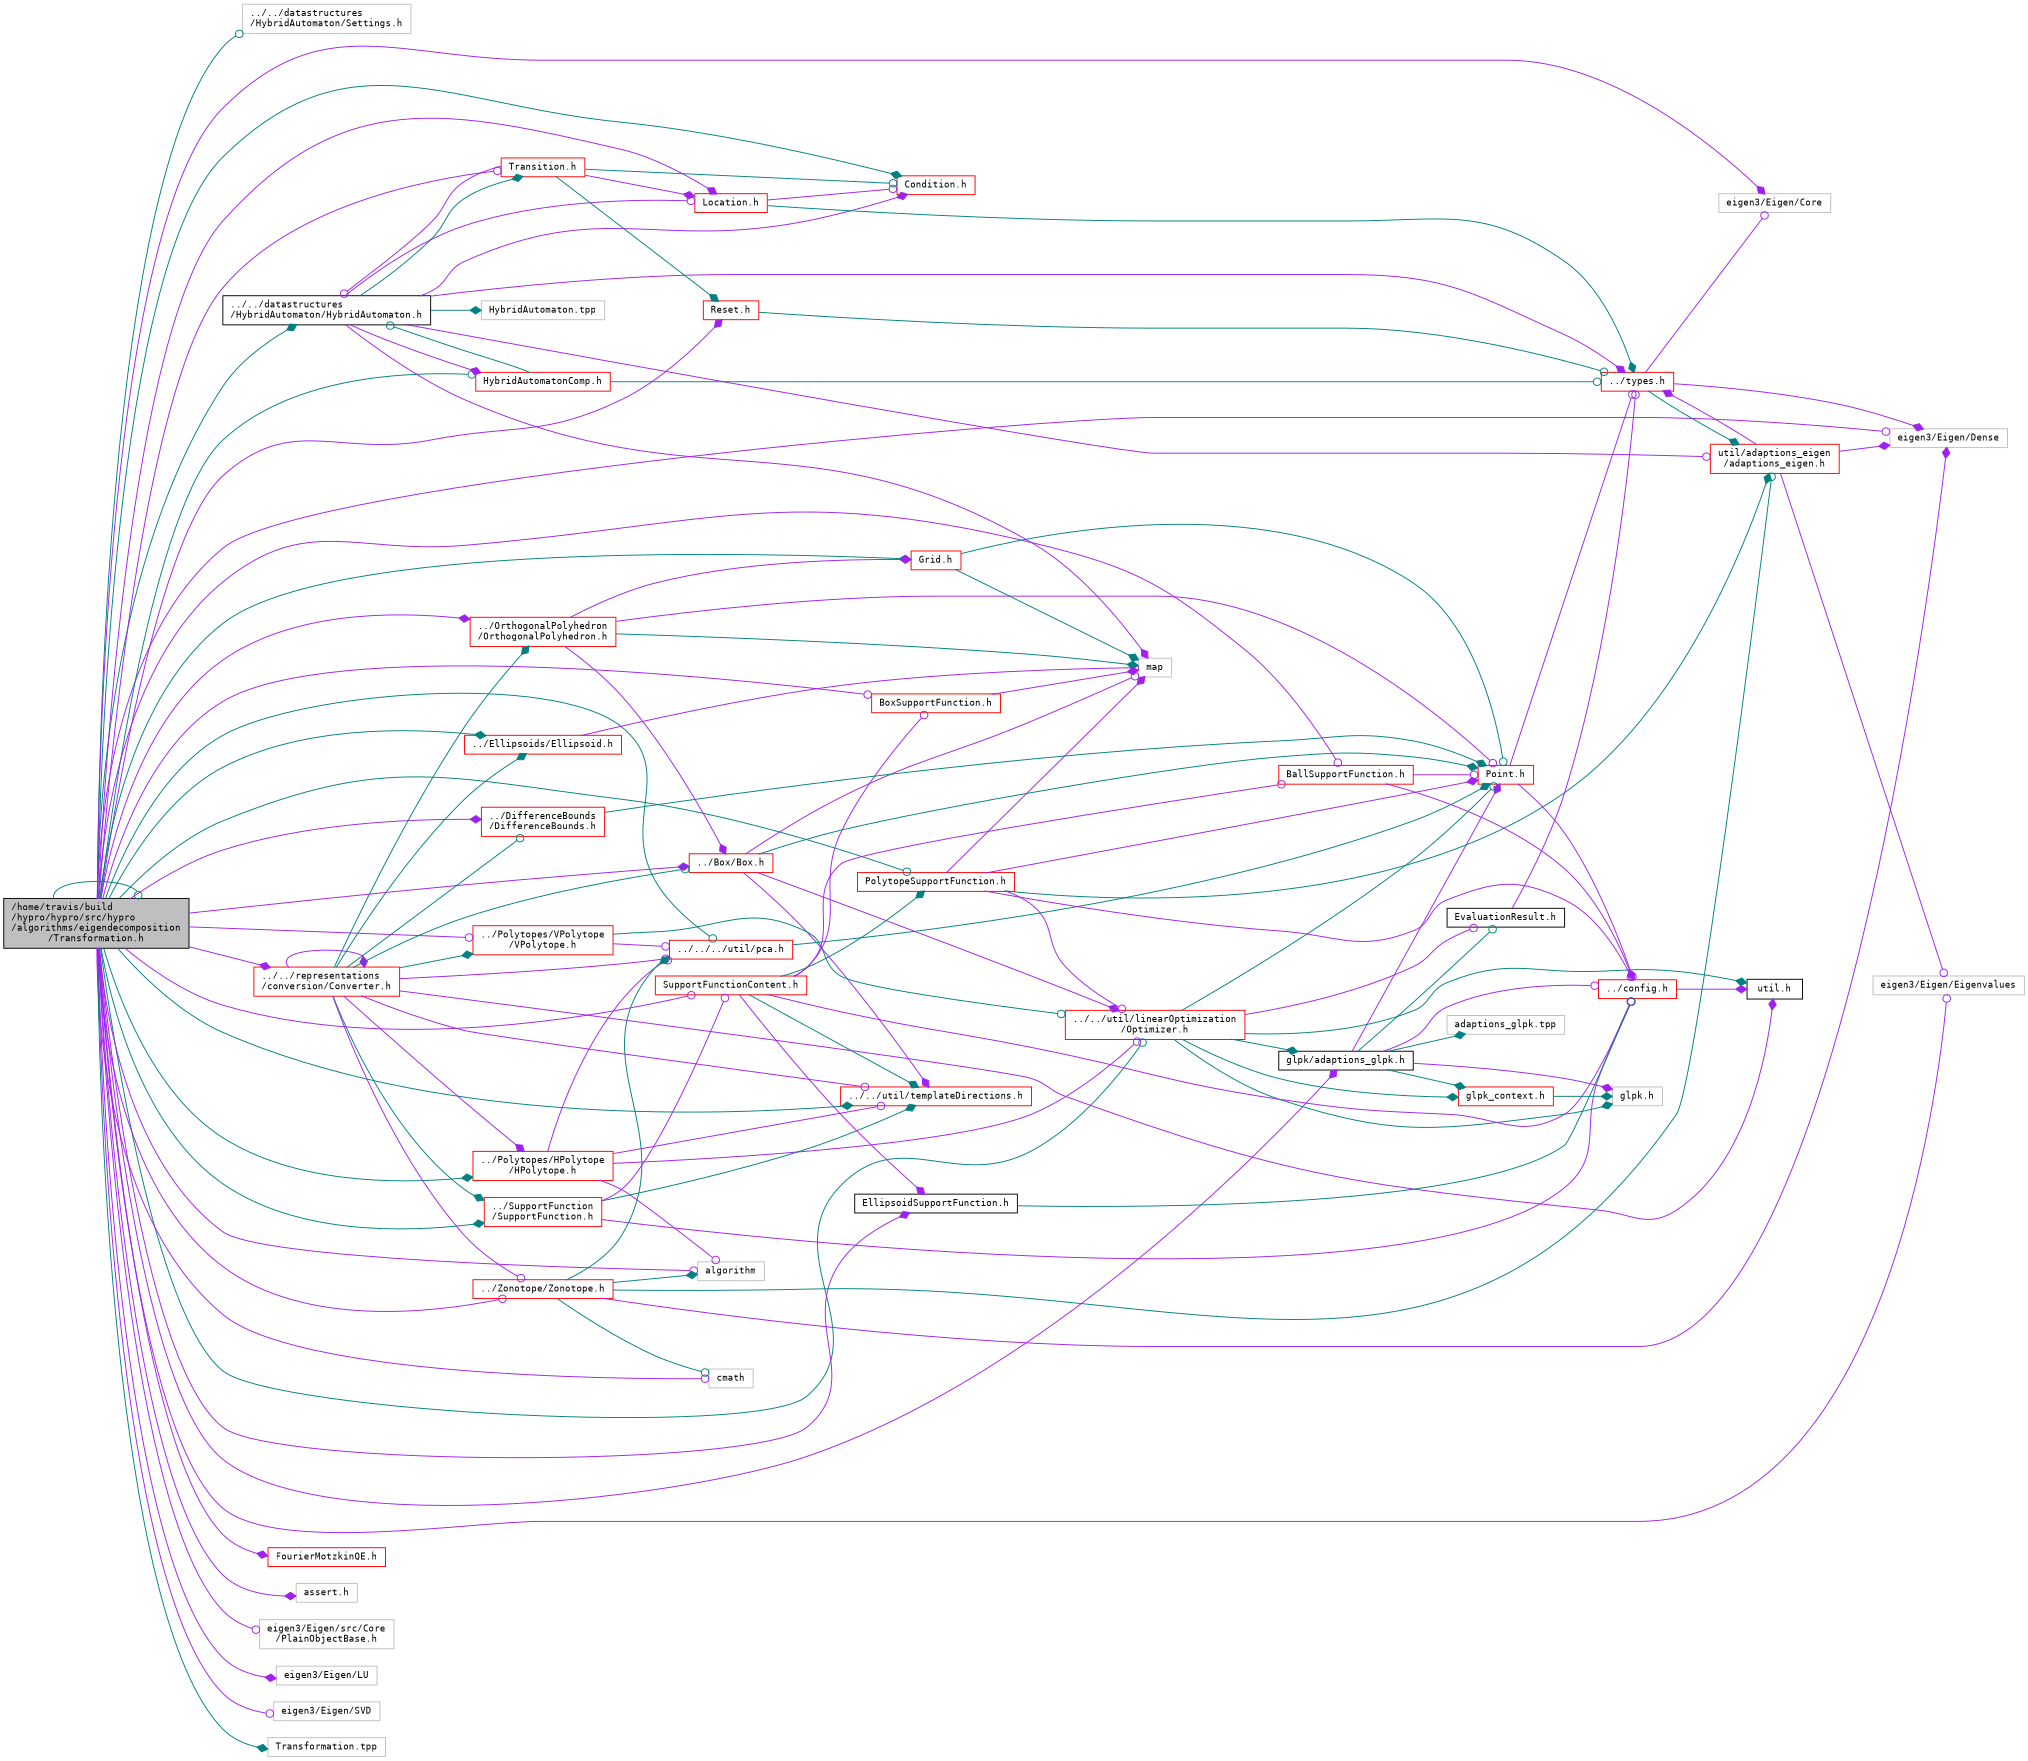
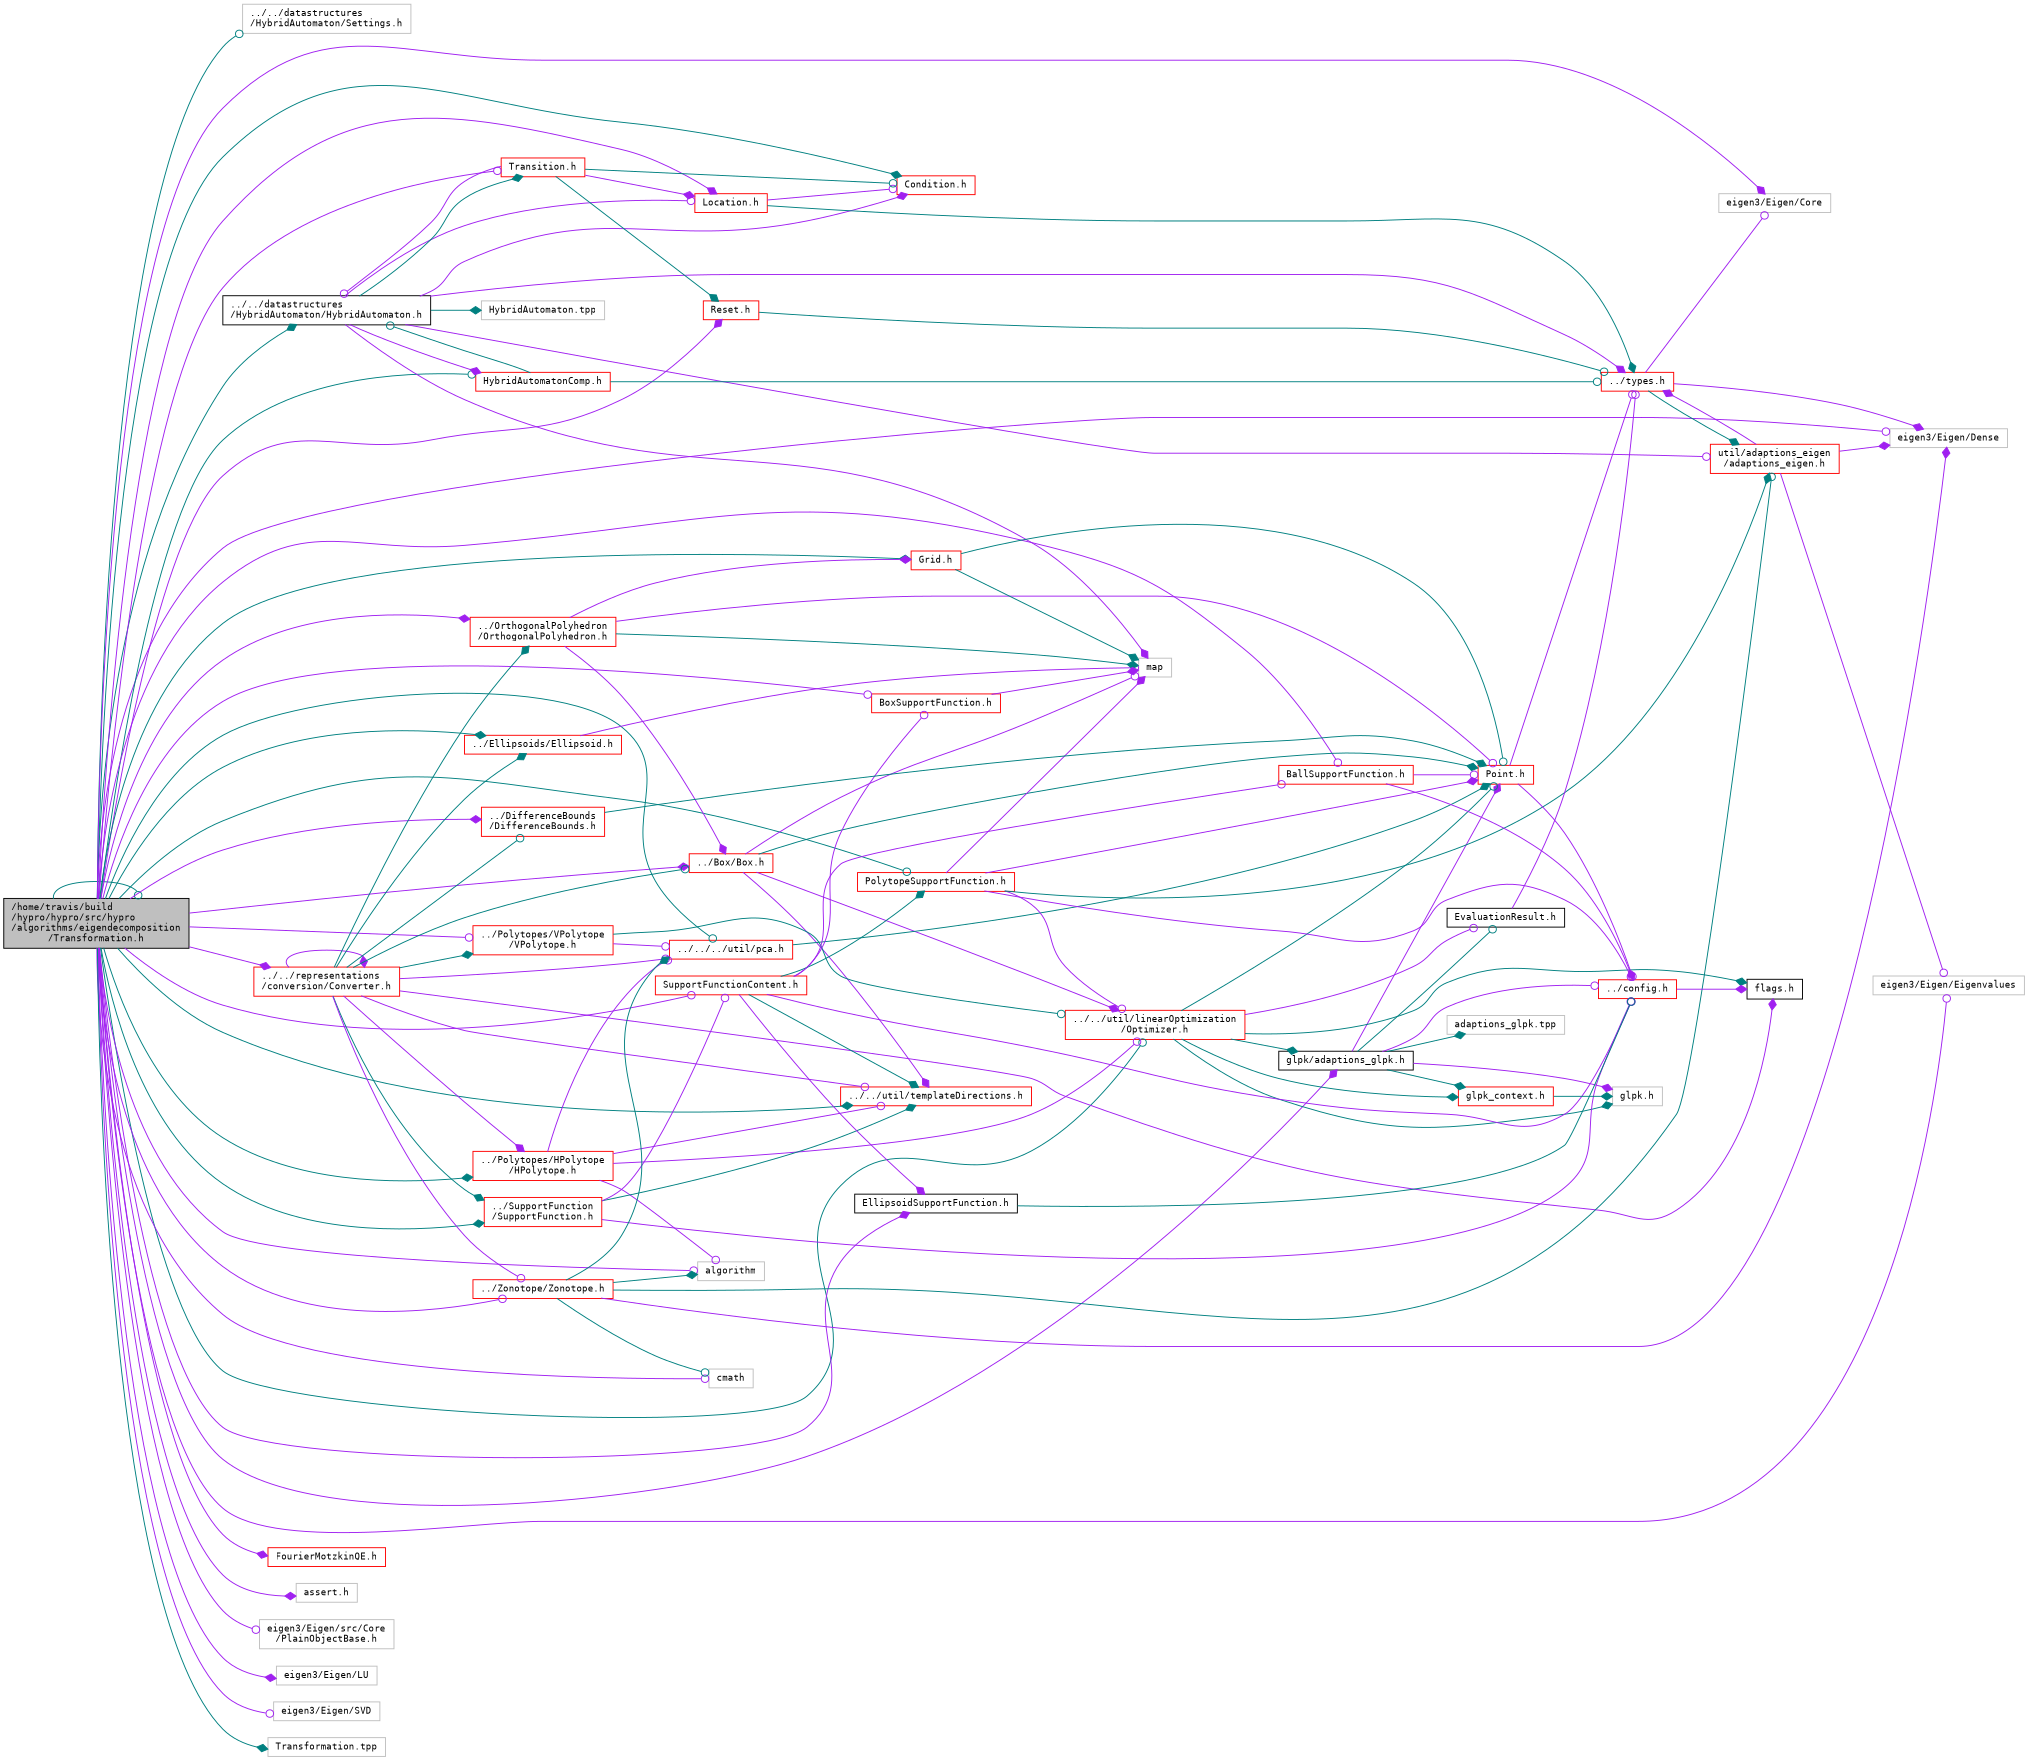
node "util.h": label "util.h" -> "flags.h"
